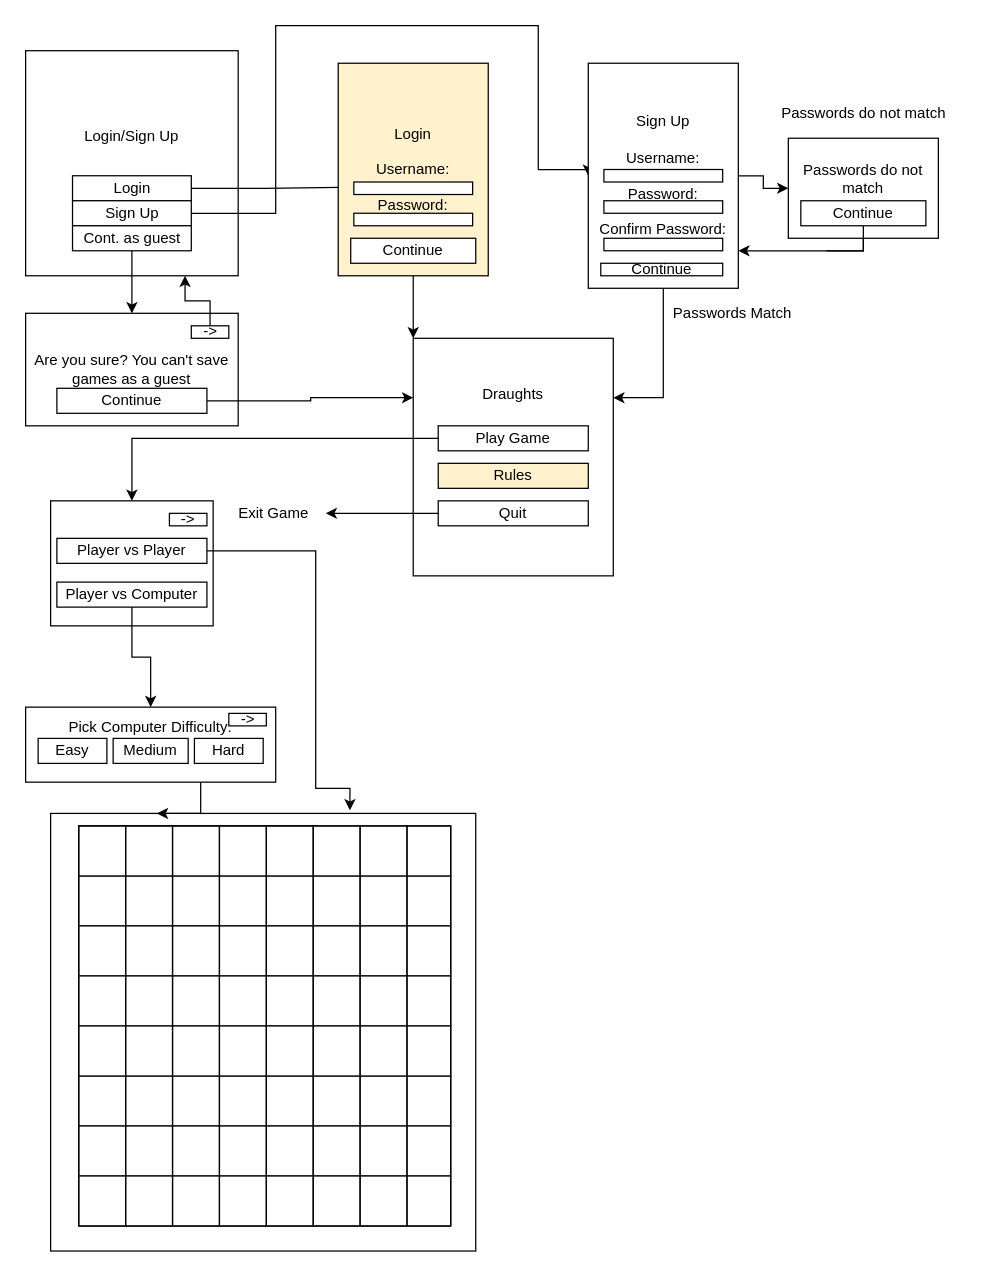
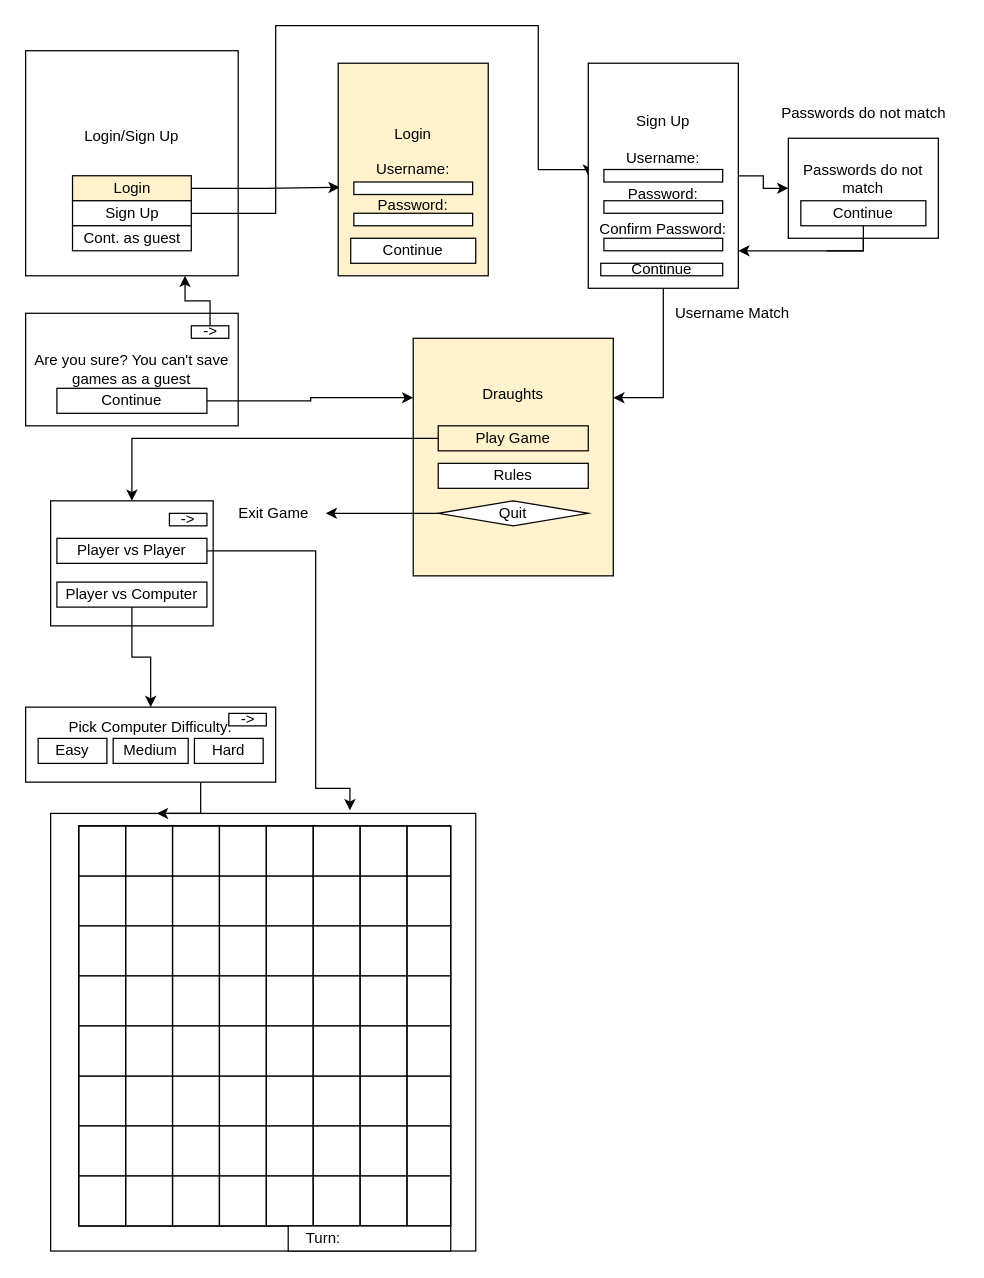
edge "Login Username: Password:" -- "Login": arrowhead none -> classic
node "Login": fillcolor #ffffff -> #fff2cc
edge "Cont. as guest" -> "Are you sure? You can't save games as a guest": removed
edge "Login Username: Password:" -> "Draughts": removed
node "Passwords Match": label "Passwords Match" -> "Username Match"
node "Play Game": fillcolor #ffffff -> #fff2cc
node "Draughts": fillcolor #ffffff -> #fff2cc
node "Rules": fillcolor #fff2cc -> #ffffff
node "Quit": shape rectangle -> diamond
node "Turn:": added
